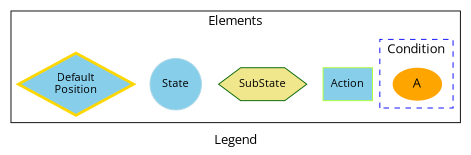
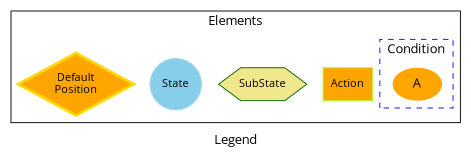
node "Default Position": fillcolor skyblue -> orange
node "Action": fillcolor skyblue -> orange
